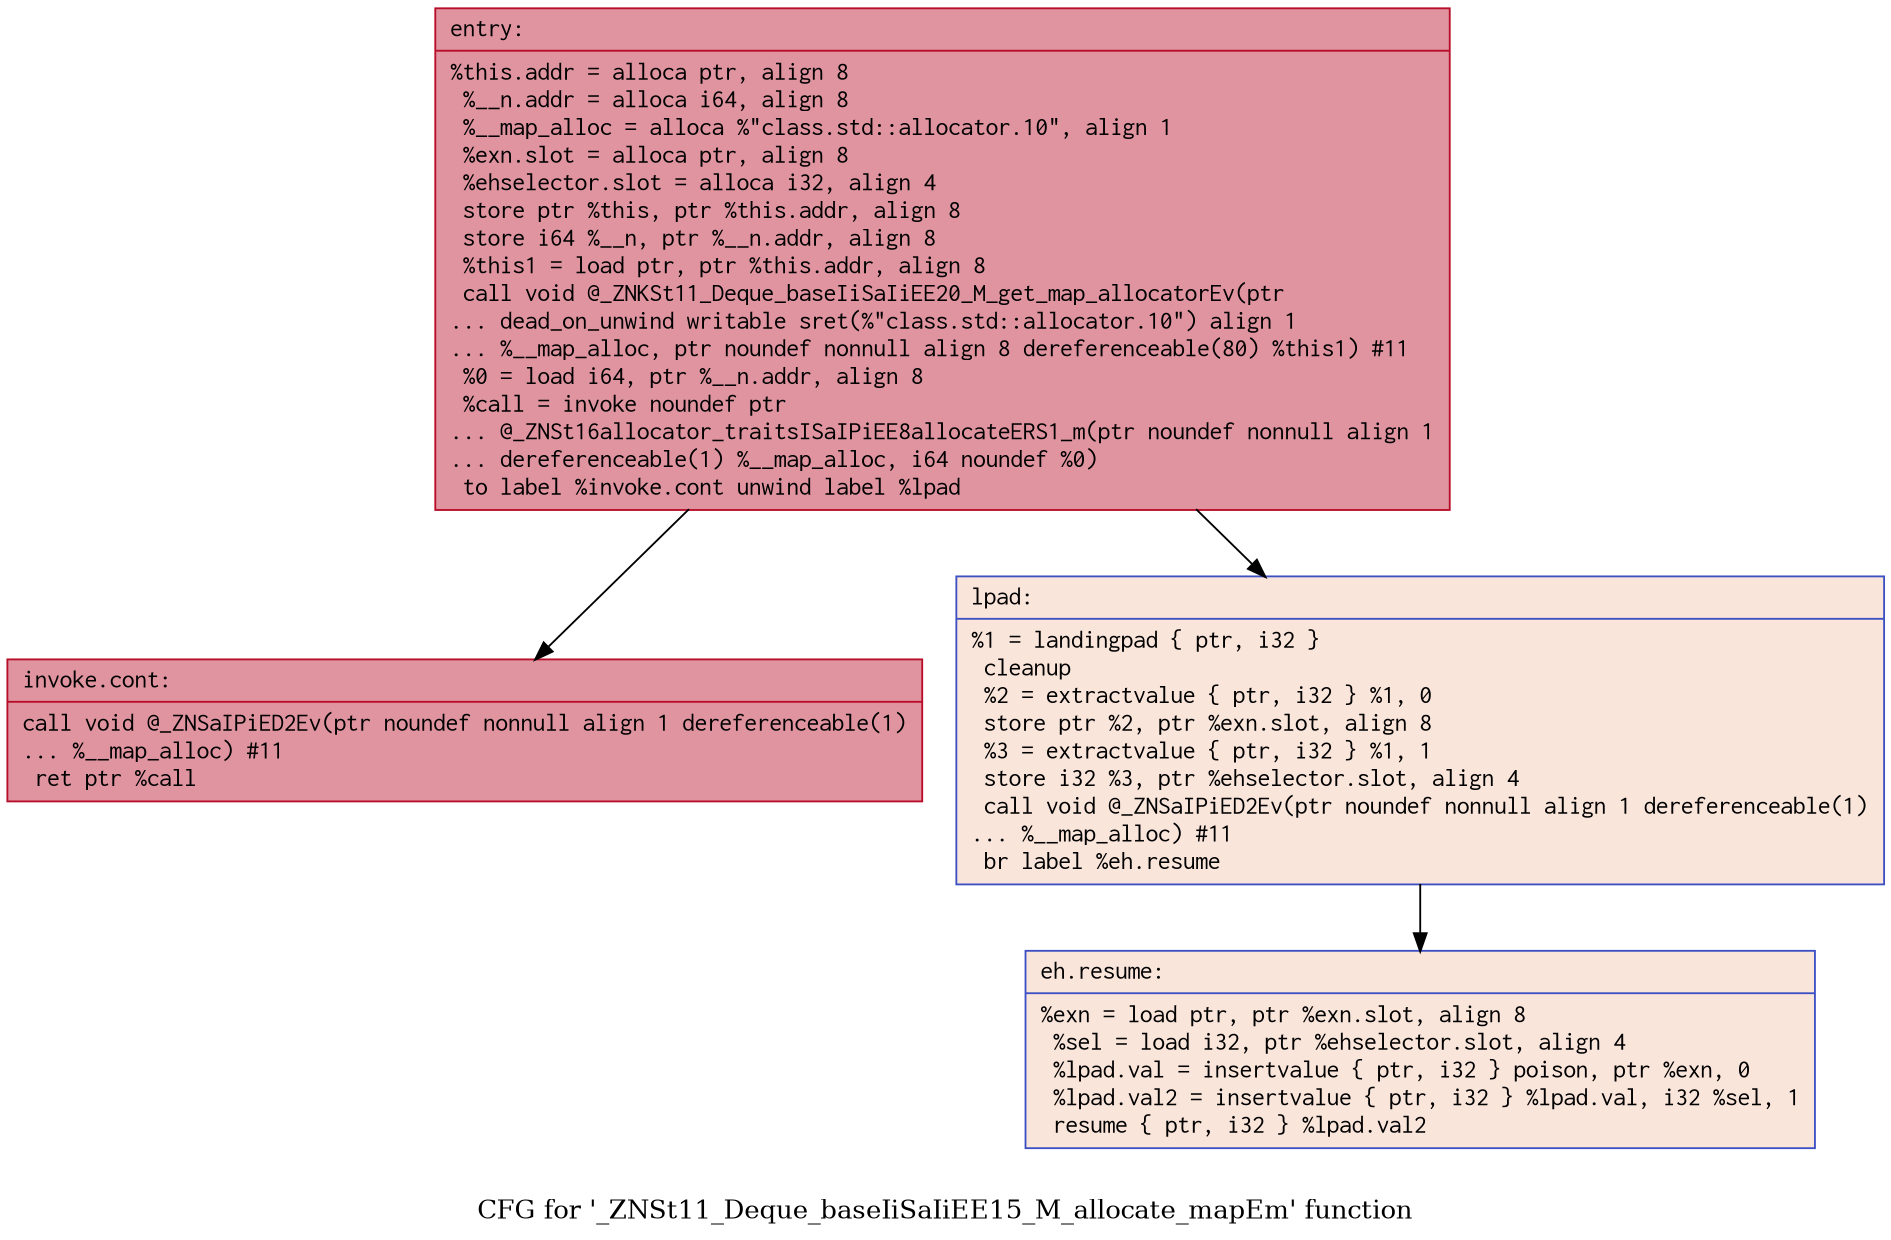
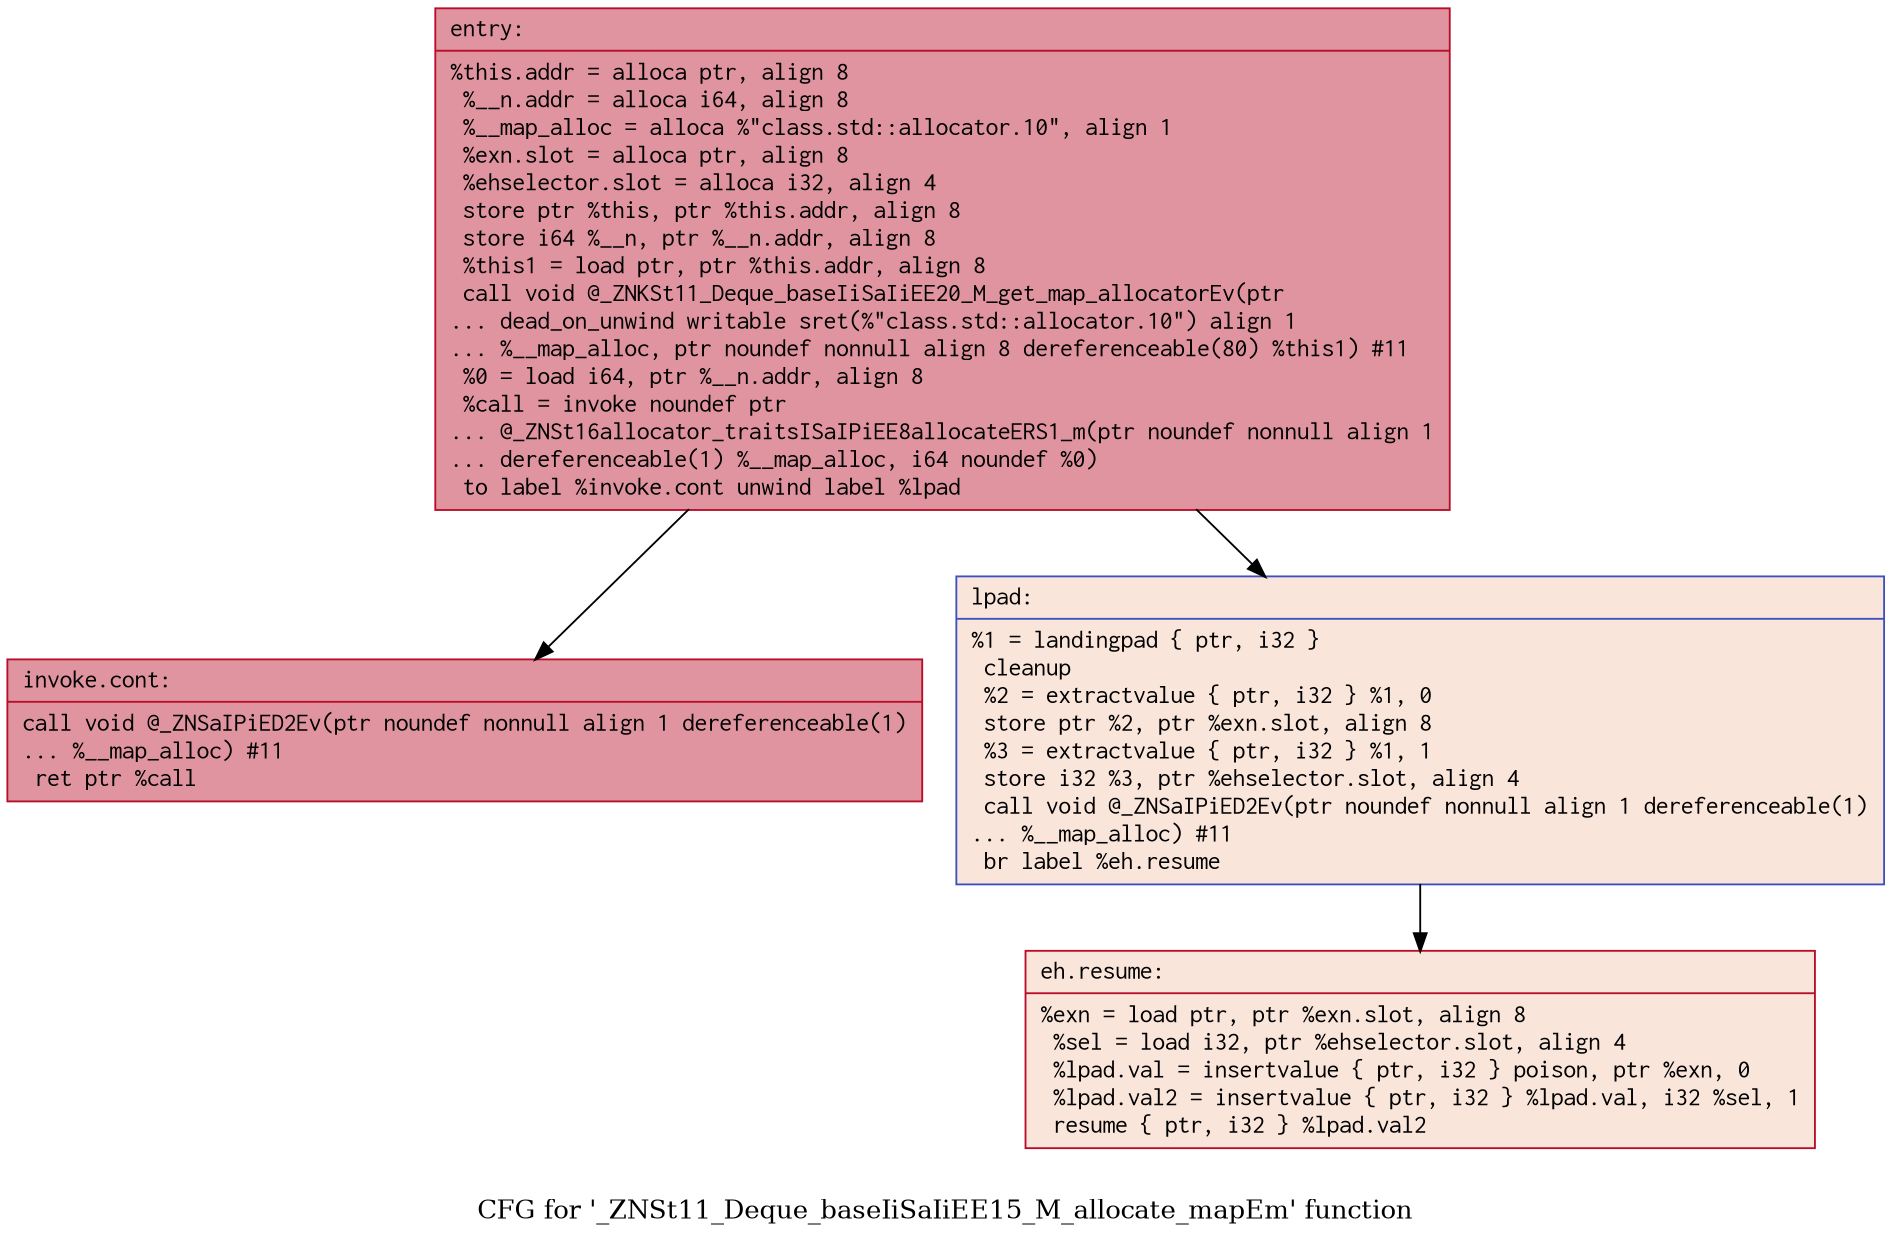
node "eh.resume:": color #3d50c3ff -> #b70d28ff
